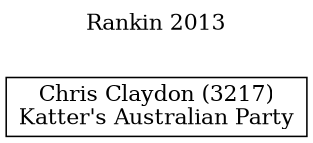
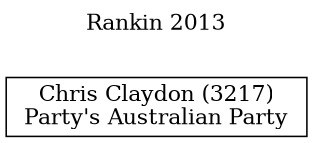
node "Chris Claydon (3217) Katter's Australian Party": label "Chris Claydon (3217) Katter's Australian Party" -> "Chris Claydon (3217) Party's Australian Party"
